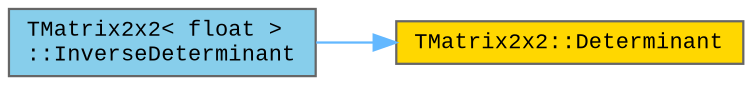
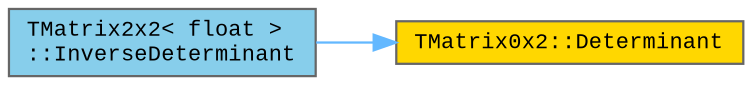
node "TMatrix2x2::Determinant": label "TMatrix2x2::Determinant" -> "TMatrix0x2::Determinant"
